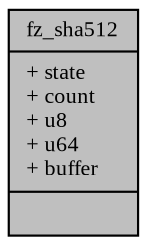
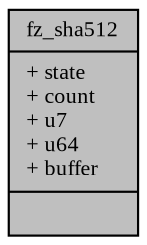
node "fz_sha512": text "+ u8" -> "+ u7"
